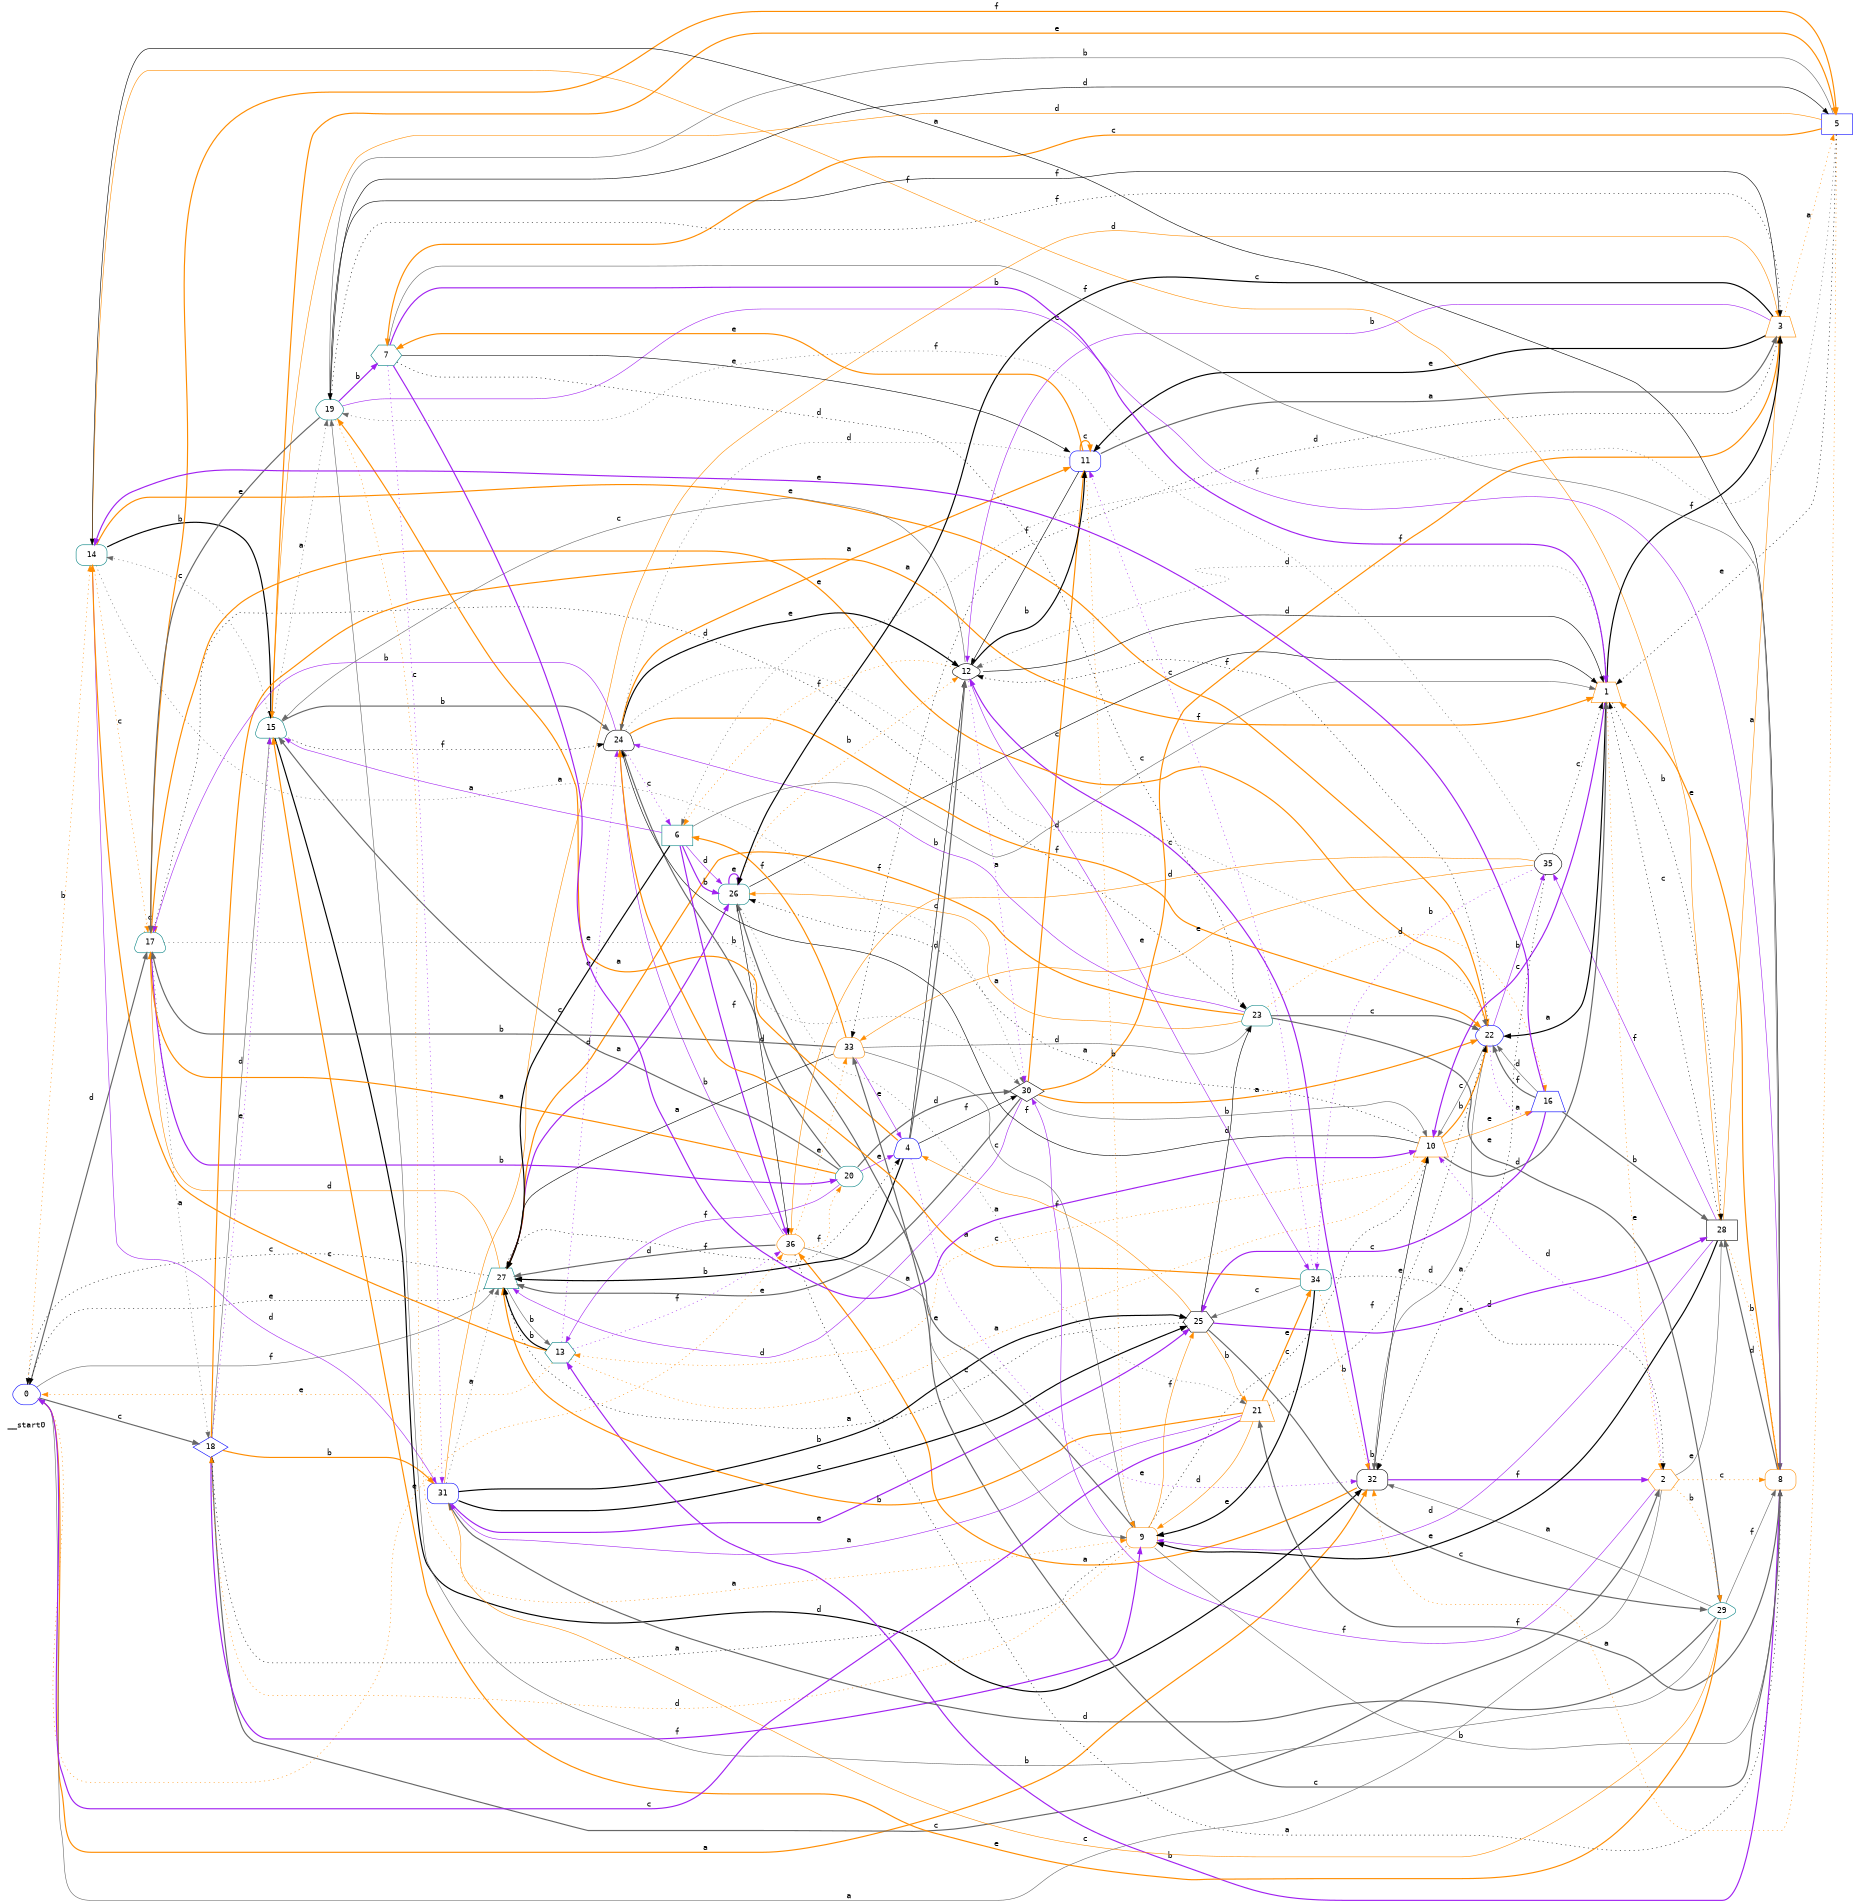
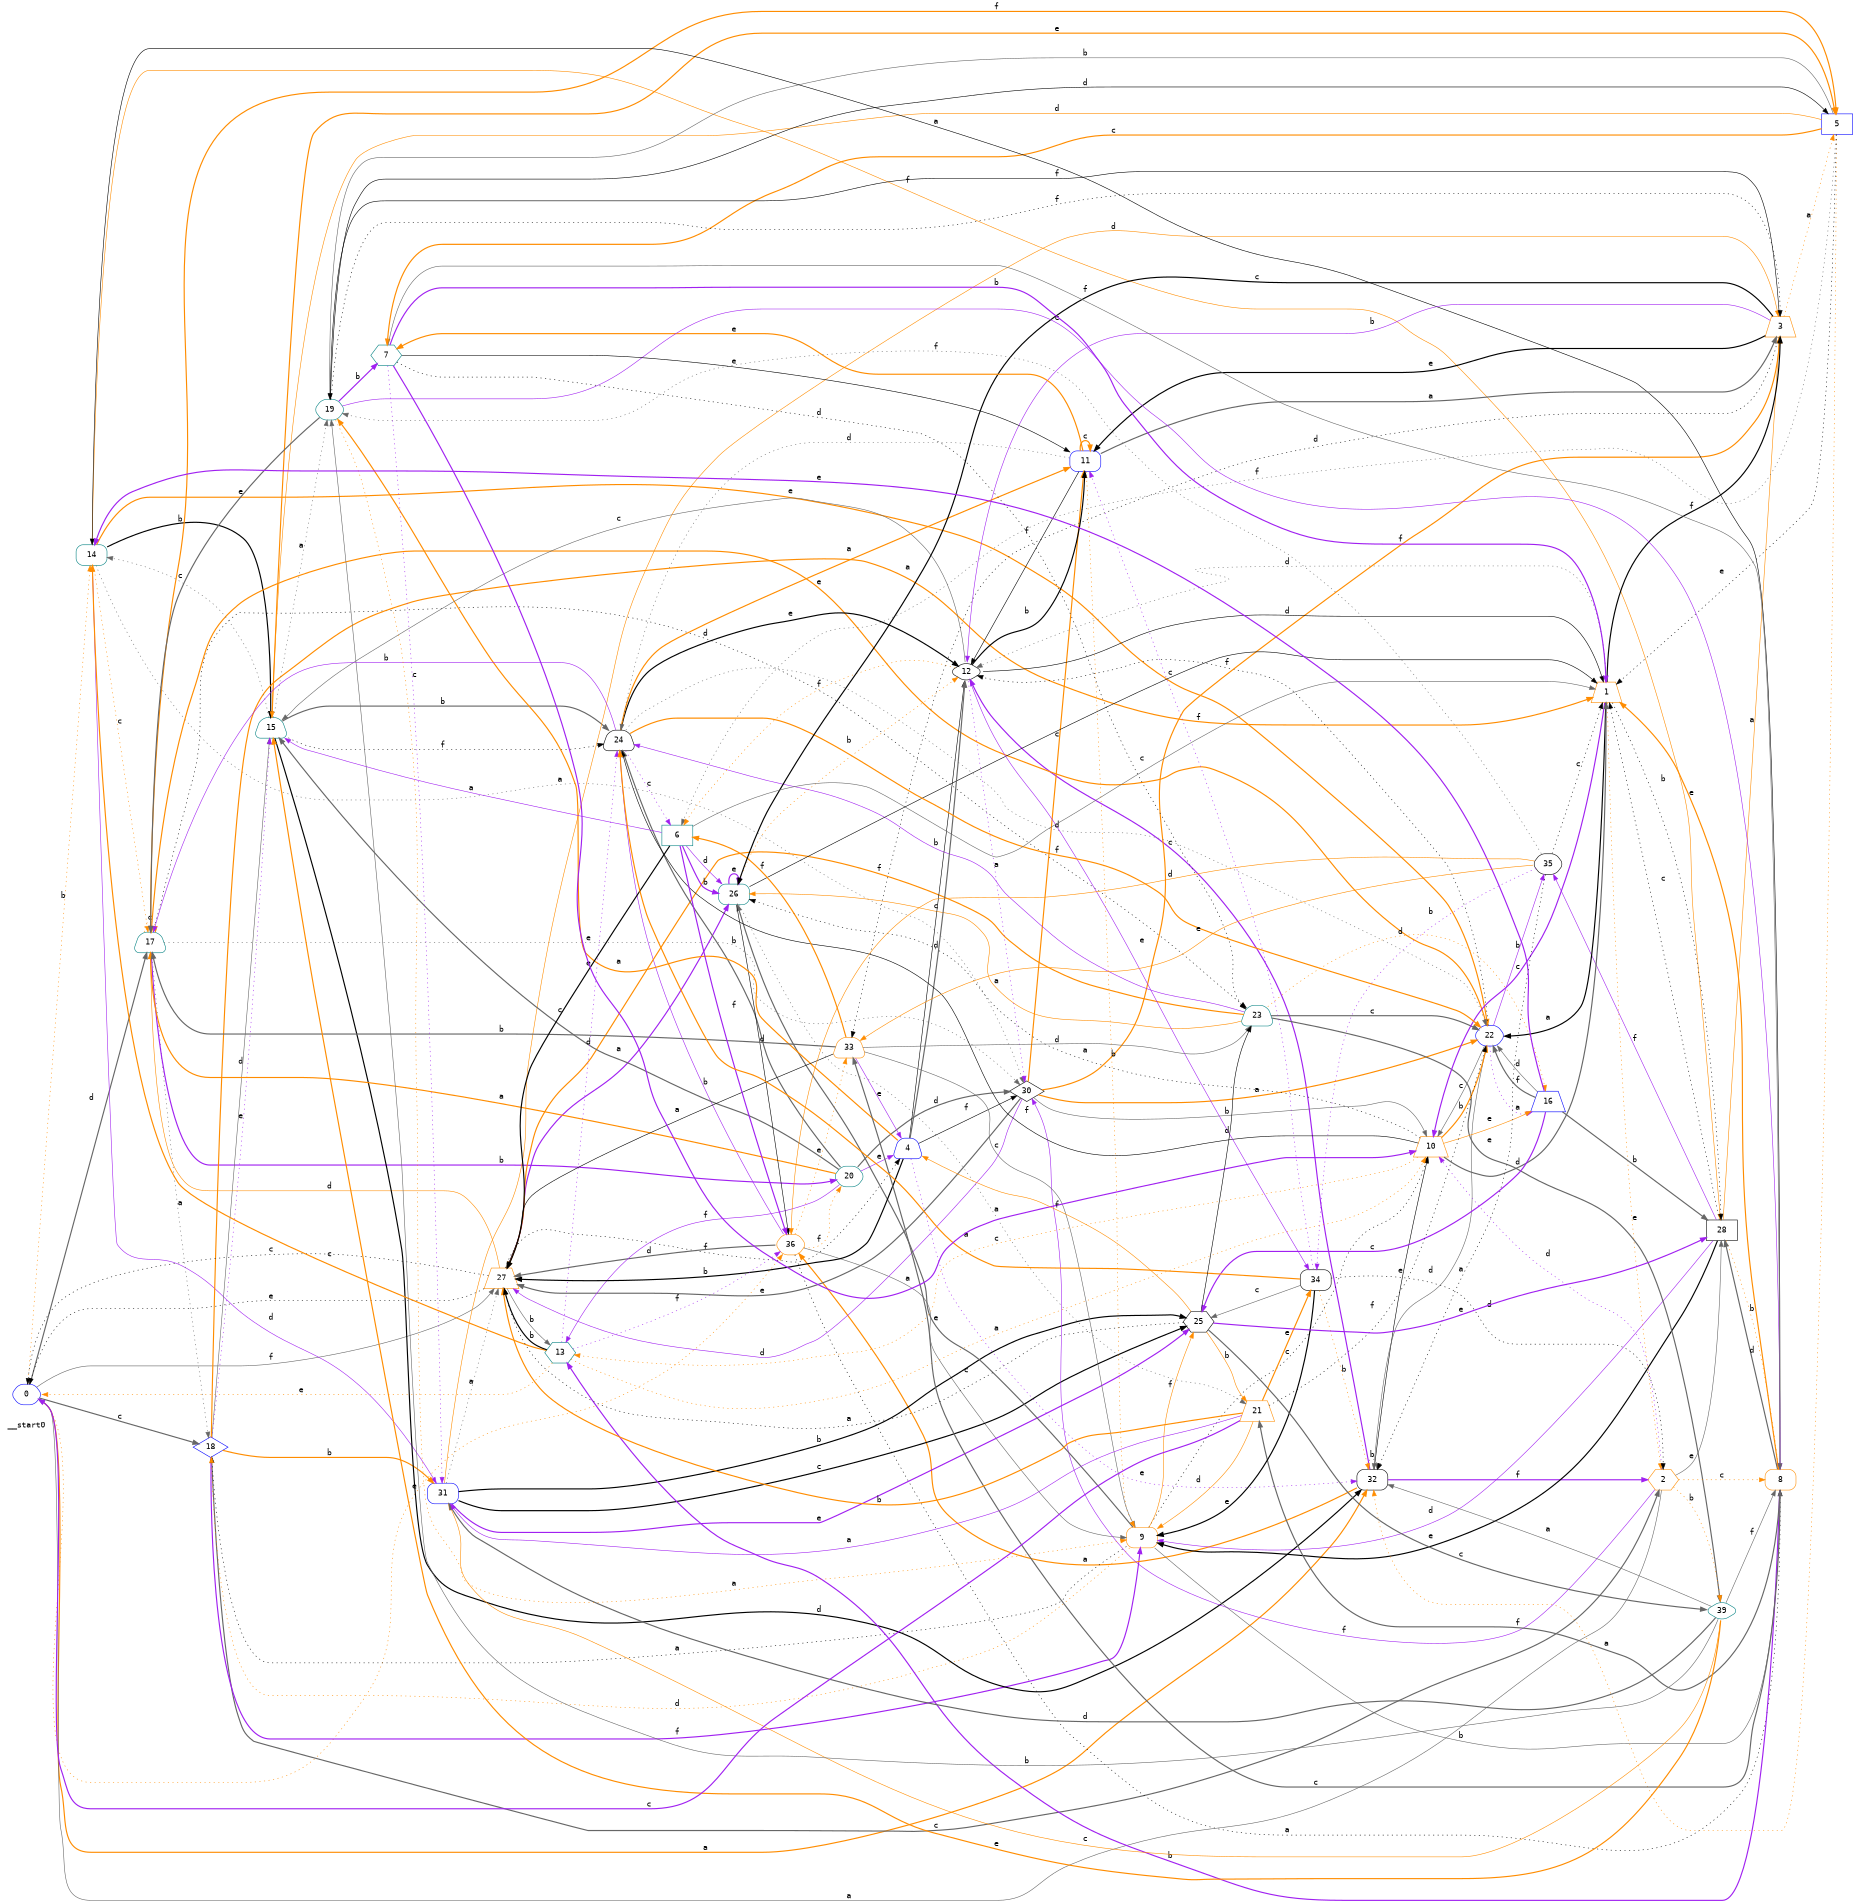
node "27": color teal -> darkorange
node "34": color teal -> black
node "29": label "29" -> "39"
